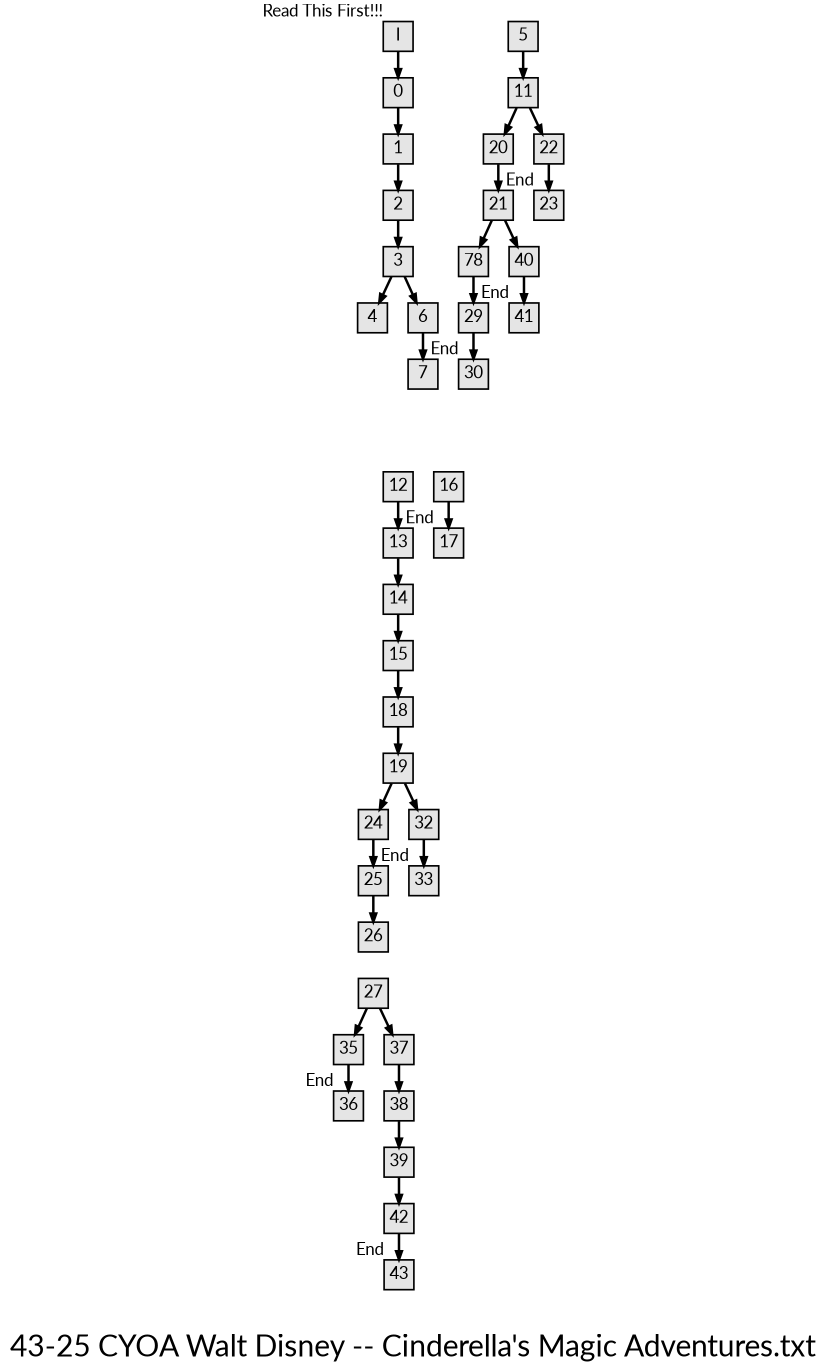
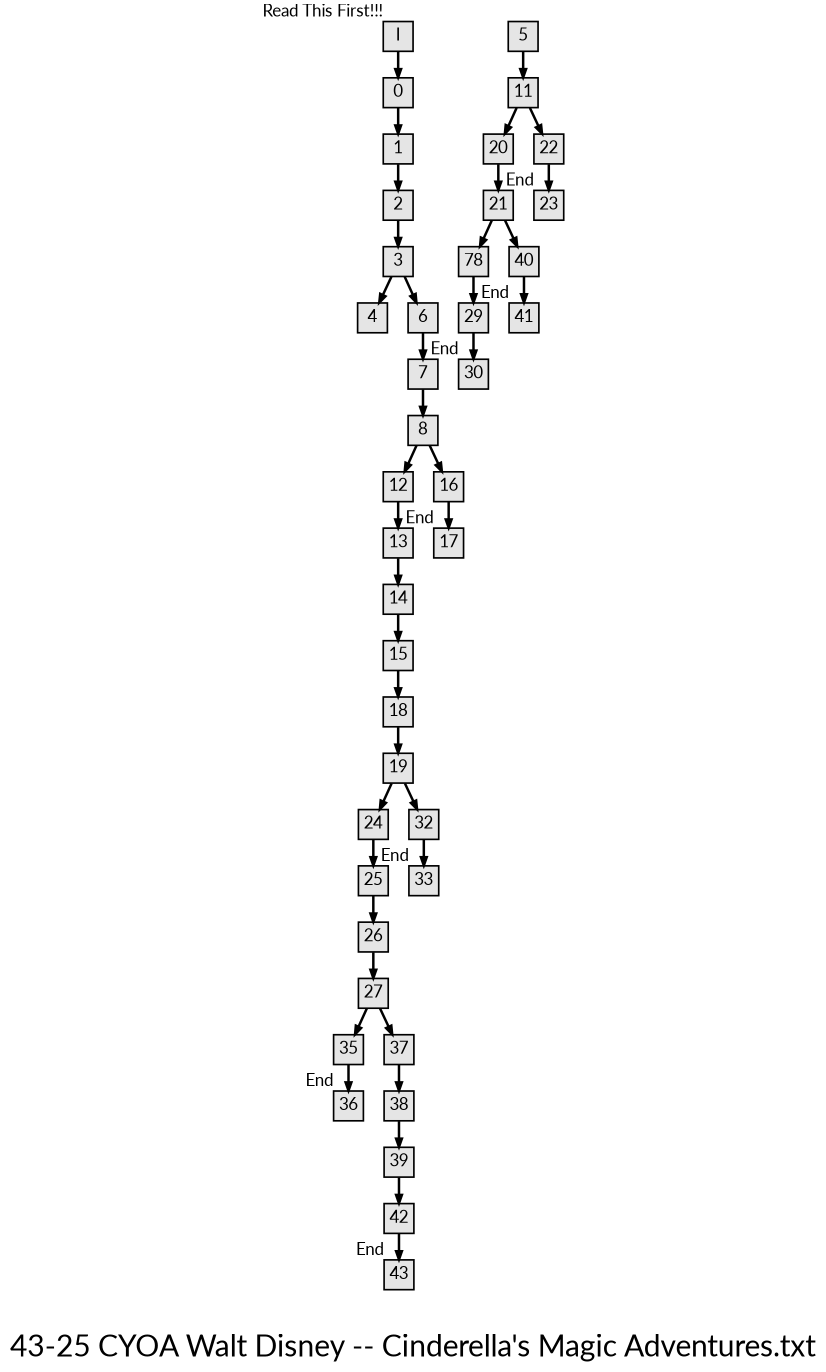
node "8": added
edge "26" -> "27": added
